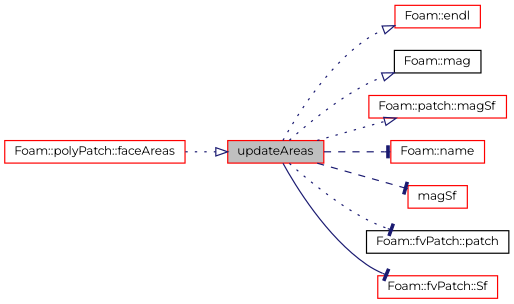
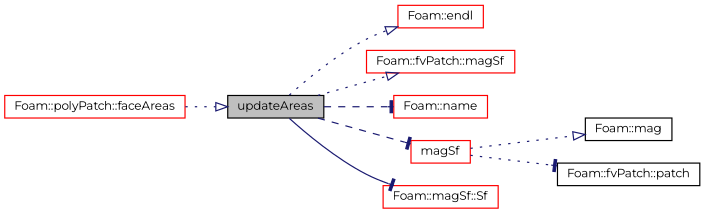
edge "updateAreas" -> "Foam::mag": now "magSf" -> "Foam::mag"
node "Foam::patch::magSf": label "Foam::patch::magSf" -> "Foam::fvPatch::magSf"
node "updateAreas": color red -> black
edge "updateAreas" -> "Foam::fvPatch::patch": now "magSf" -> "Foam::fvPatch::patch"
node "Foam::fvPatch::Sf": label "Foam::fvPatch::Sf" -> "Foam::magSf::Sf"
